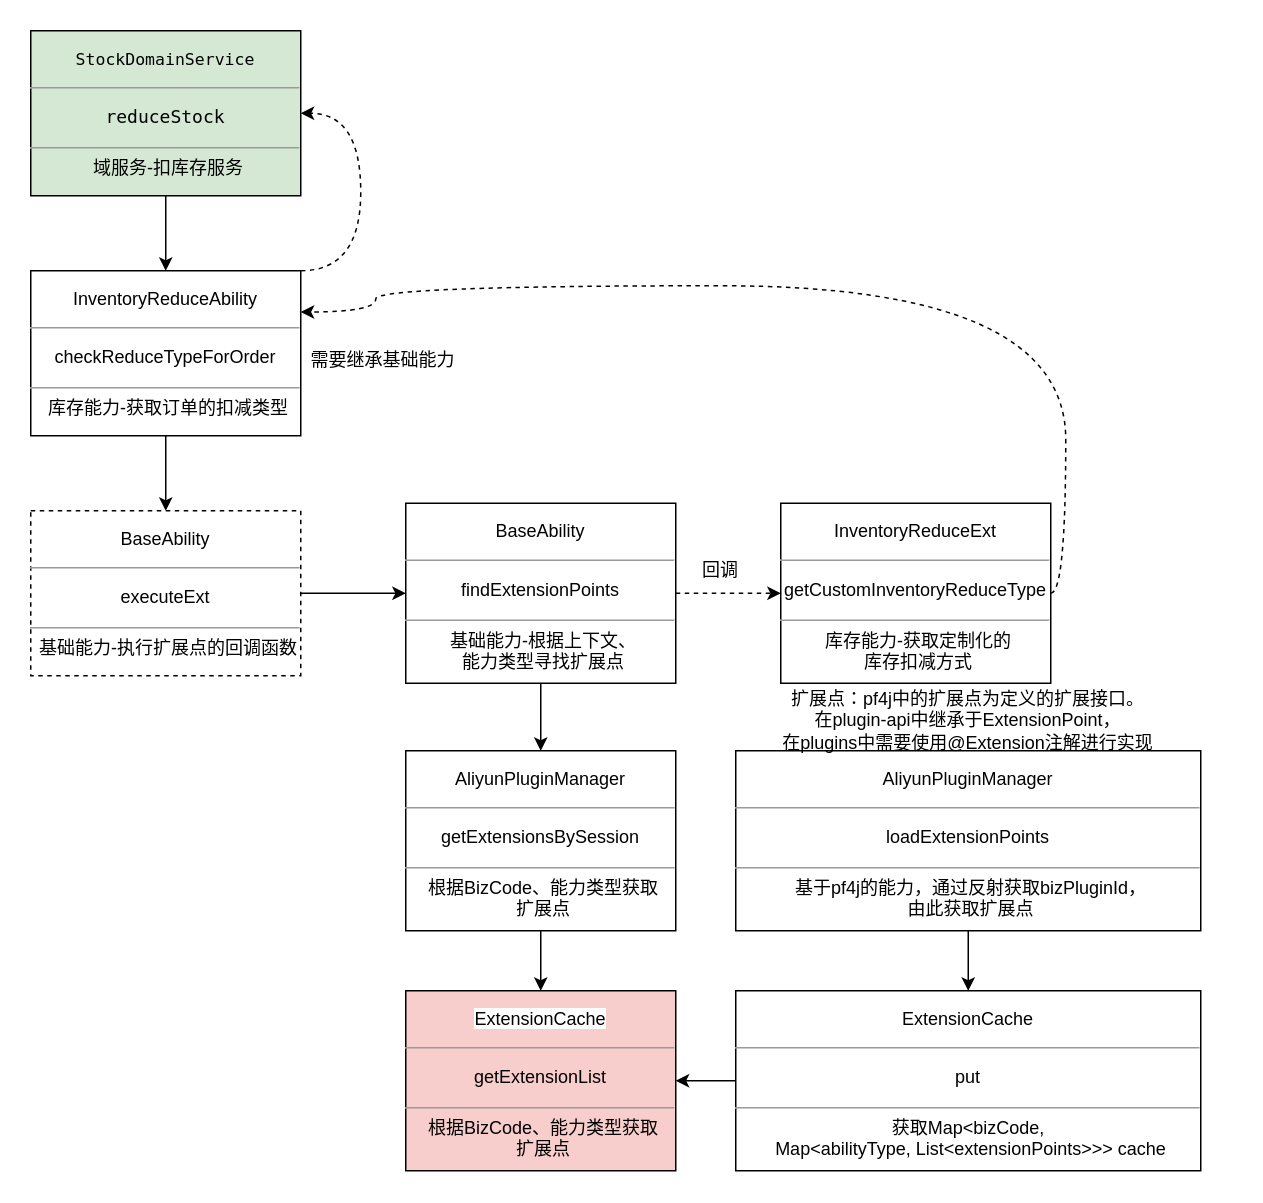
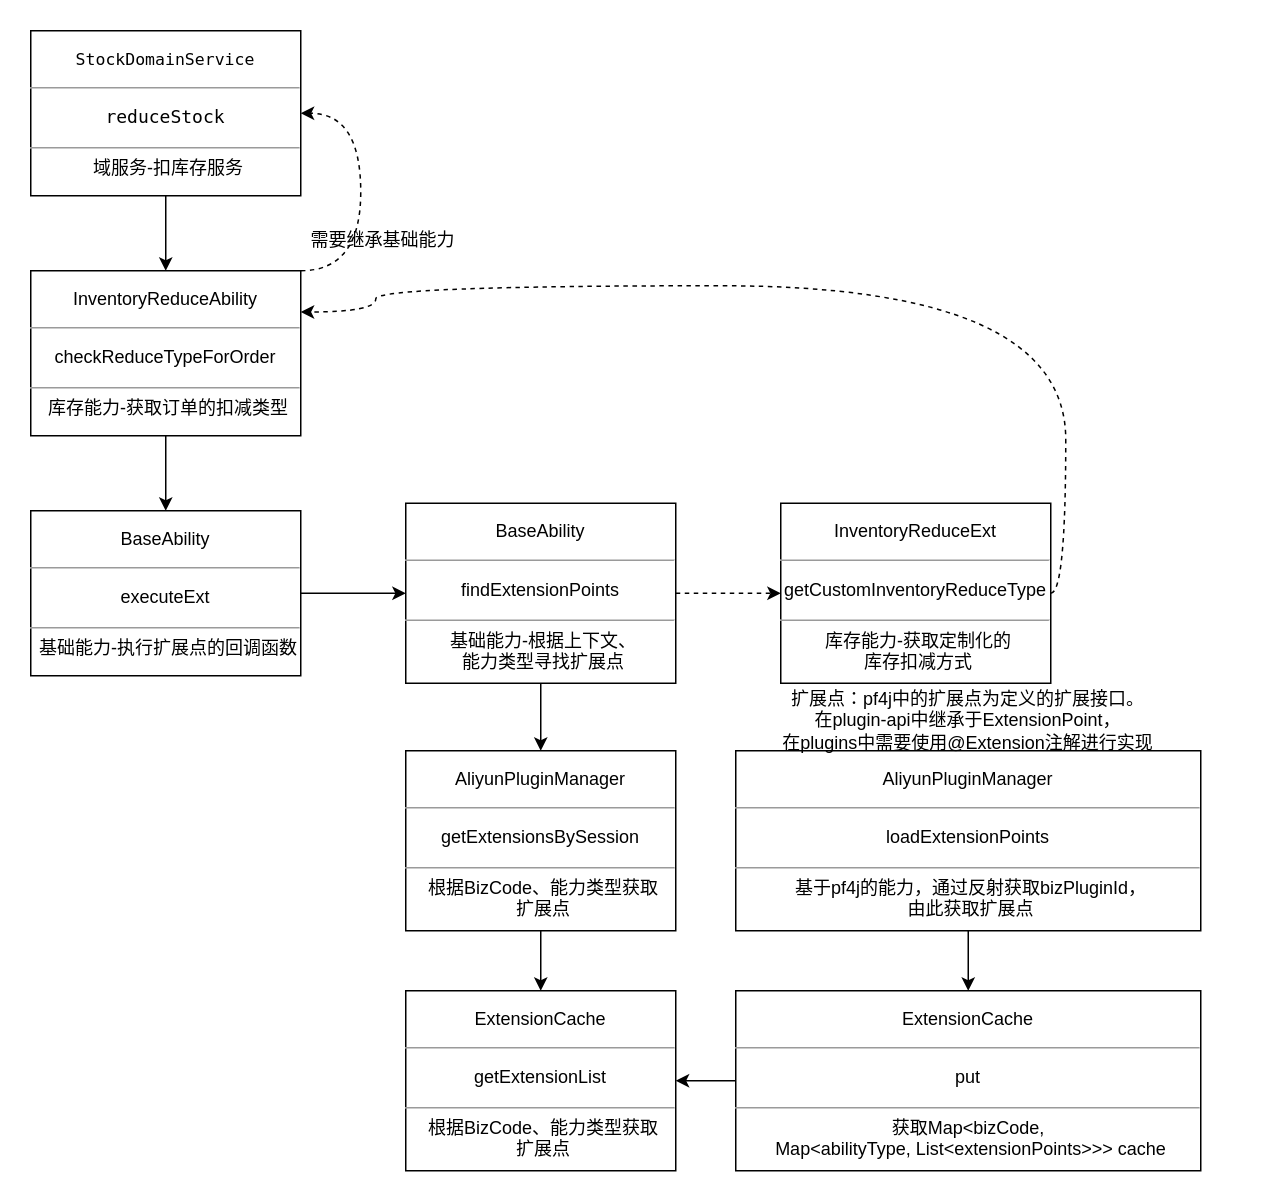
node "StockDomainServicereduceStock域服务-扣库存服务": fillcolor #d5e8d4 -> #ffffff
node "需要继承基础能力": moved (383, 361) -> (383, 241)
node "回调": removed
node "BaseAbilityexecuteExt基础能力-执行扩展点的回调函数": style dashed -> solid
node "ExtensionCachegetExtensionList根据BizCode、能力类型获取 扩展点": fillcolor #f8cecc -> #ffffff
